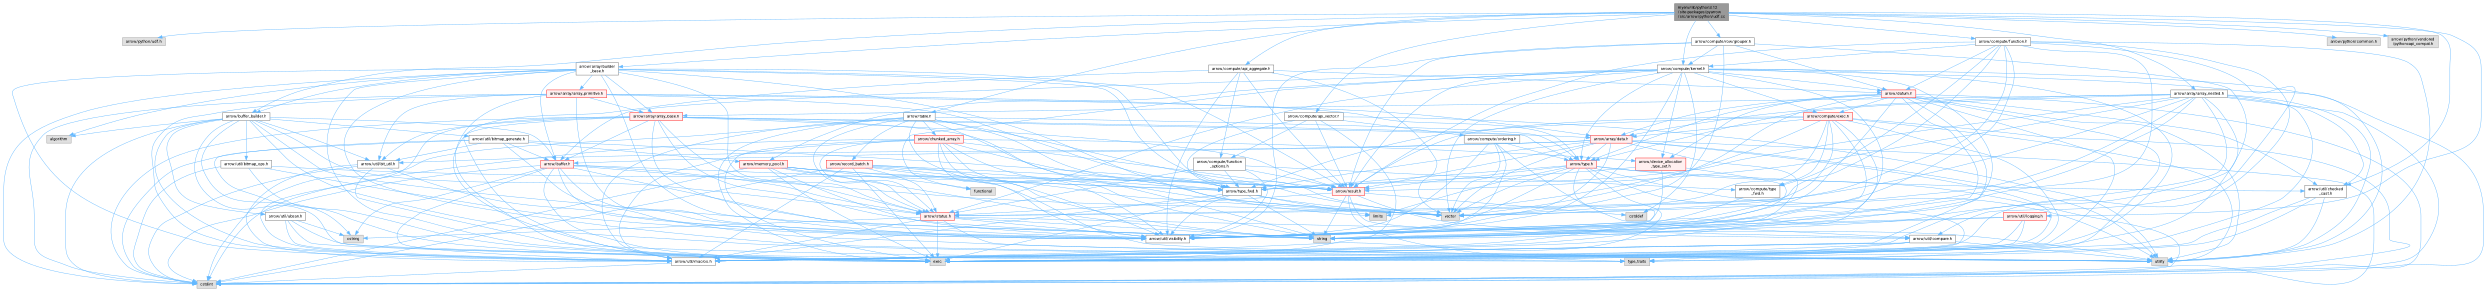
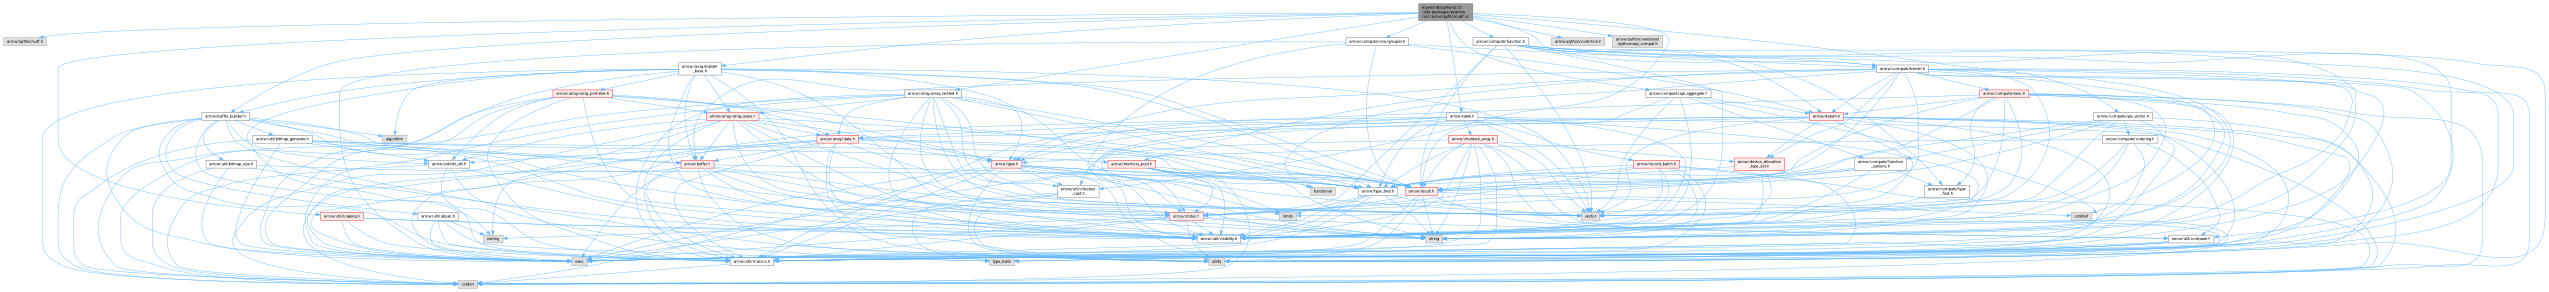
edge "arrow/datum.h" -> "arrow/compute/exec.h": reversed
edge "arrow/compute/row/grouper.h" -> "vector": now "arrow/compute/api_vector.h" -> "vector"
edge "arrow/buffer.h" -> "cstdint": removed
